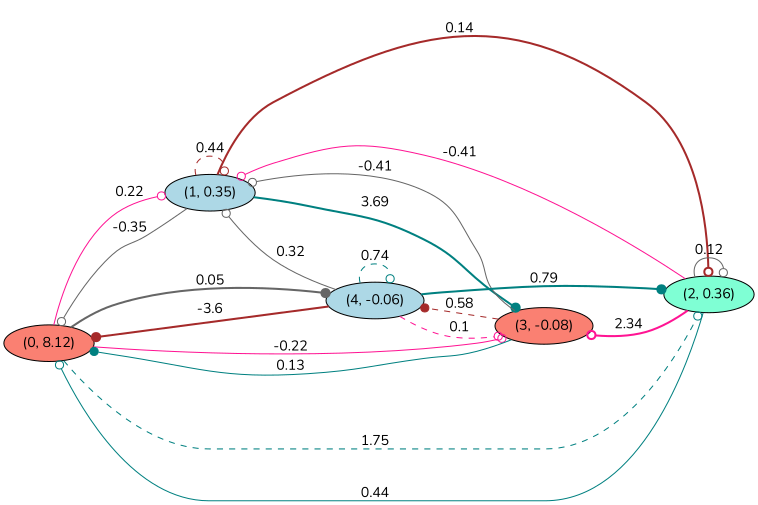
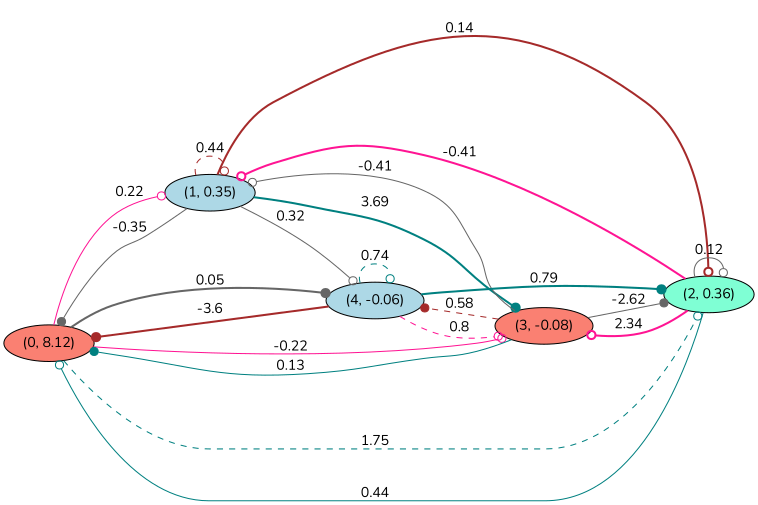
edge "(2, 0.36)" -> "(1, 0.35)": style solid -> bold
edge "(1, 0.35)" -> "(0, 8.12)": arrowhead odot -> dot
edge "(4, -0.06)" -> "(1, 0.35)": reversed
edge "(3, -0.08)" -> "(2, 0.36)": added, label "-2.62"
edge "(4, -0.06)" -> "(3, -0.08)": label "0.1" -> "0.8"
